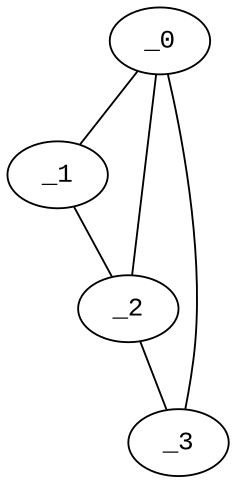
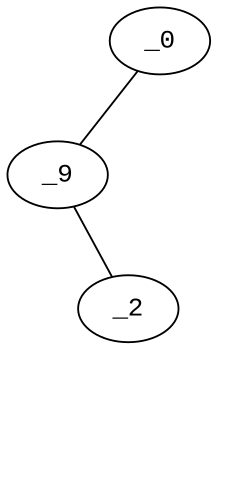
node "_1": label "_1" -> "_9"
edge "_0" -- "_2": removed
node "_3": removed
